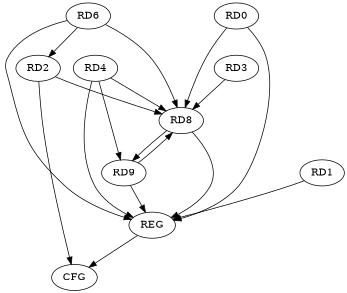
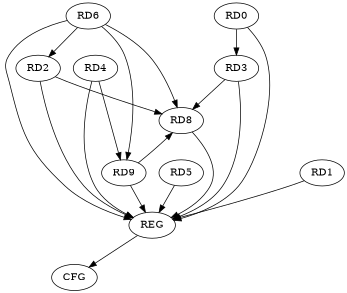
edge "RD0" -> "RD8": now "RD0" -> "RD3"
edge "RD4" -> "RD8": removed
edge "RD8" -> "RD9": now "RD6" -> "RD9"
edge "RD2" -> "CFG": now "RD2" -> "REG"
edge "RD3" -> "REG": added
node "RD5": added
